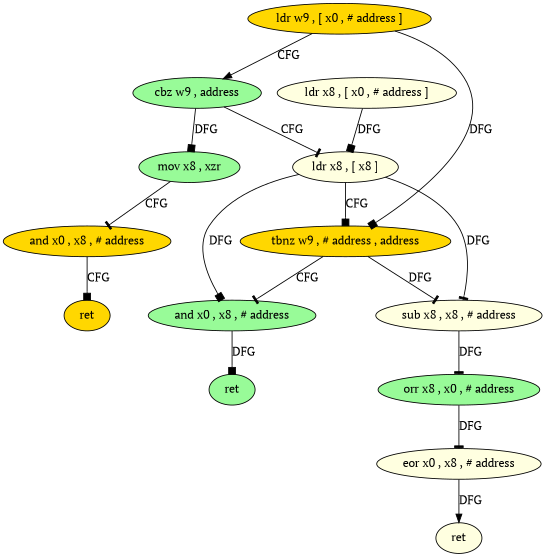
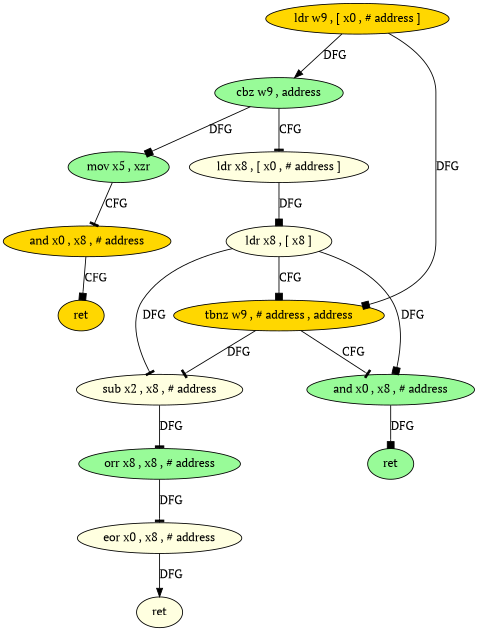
edge "ldr w9 , [ x0 , # address ]" -> "cbz w9 , address": label "CFG" -> "DFG"
edge "cbz w9 , address" -> "ldr x8 , [ x8 ]": now "cbz w9 , address" -> "ldr x8 , [ x0 , # address ]"
node "mov x8 , xzr": label "mov x8 , xzr" -> "mov x5 , xzr"
node "sub x8 , x8 , # address": label "sub x8 , x8 , # address" -> "sub x2 , x8 , # address"
node "orr x8 , x0 , # address": label "orr x8 , x0 , # address" -> "orr x8 , x8 , # address"
